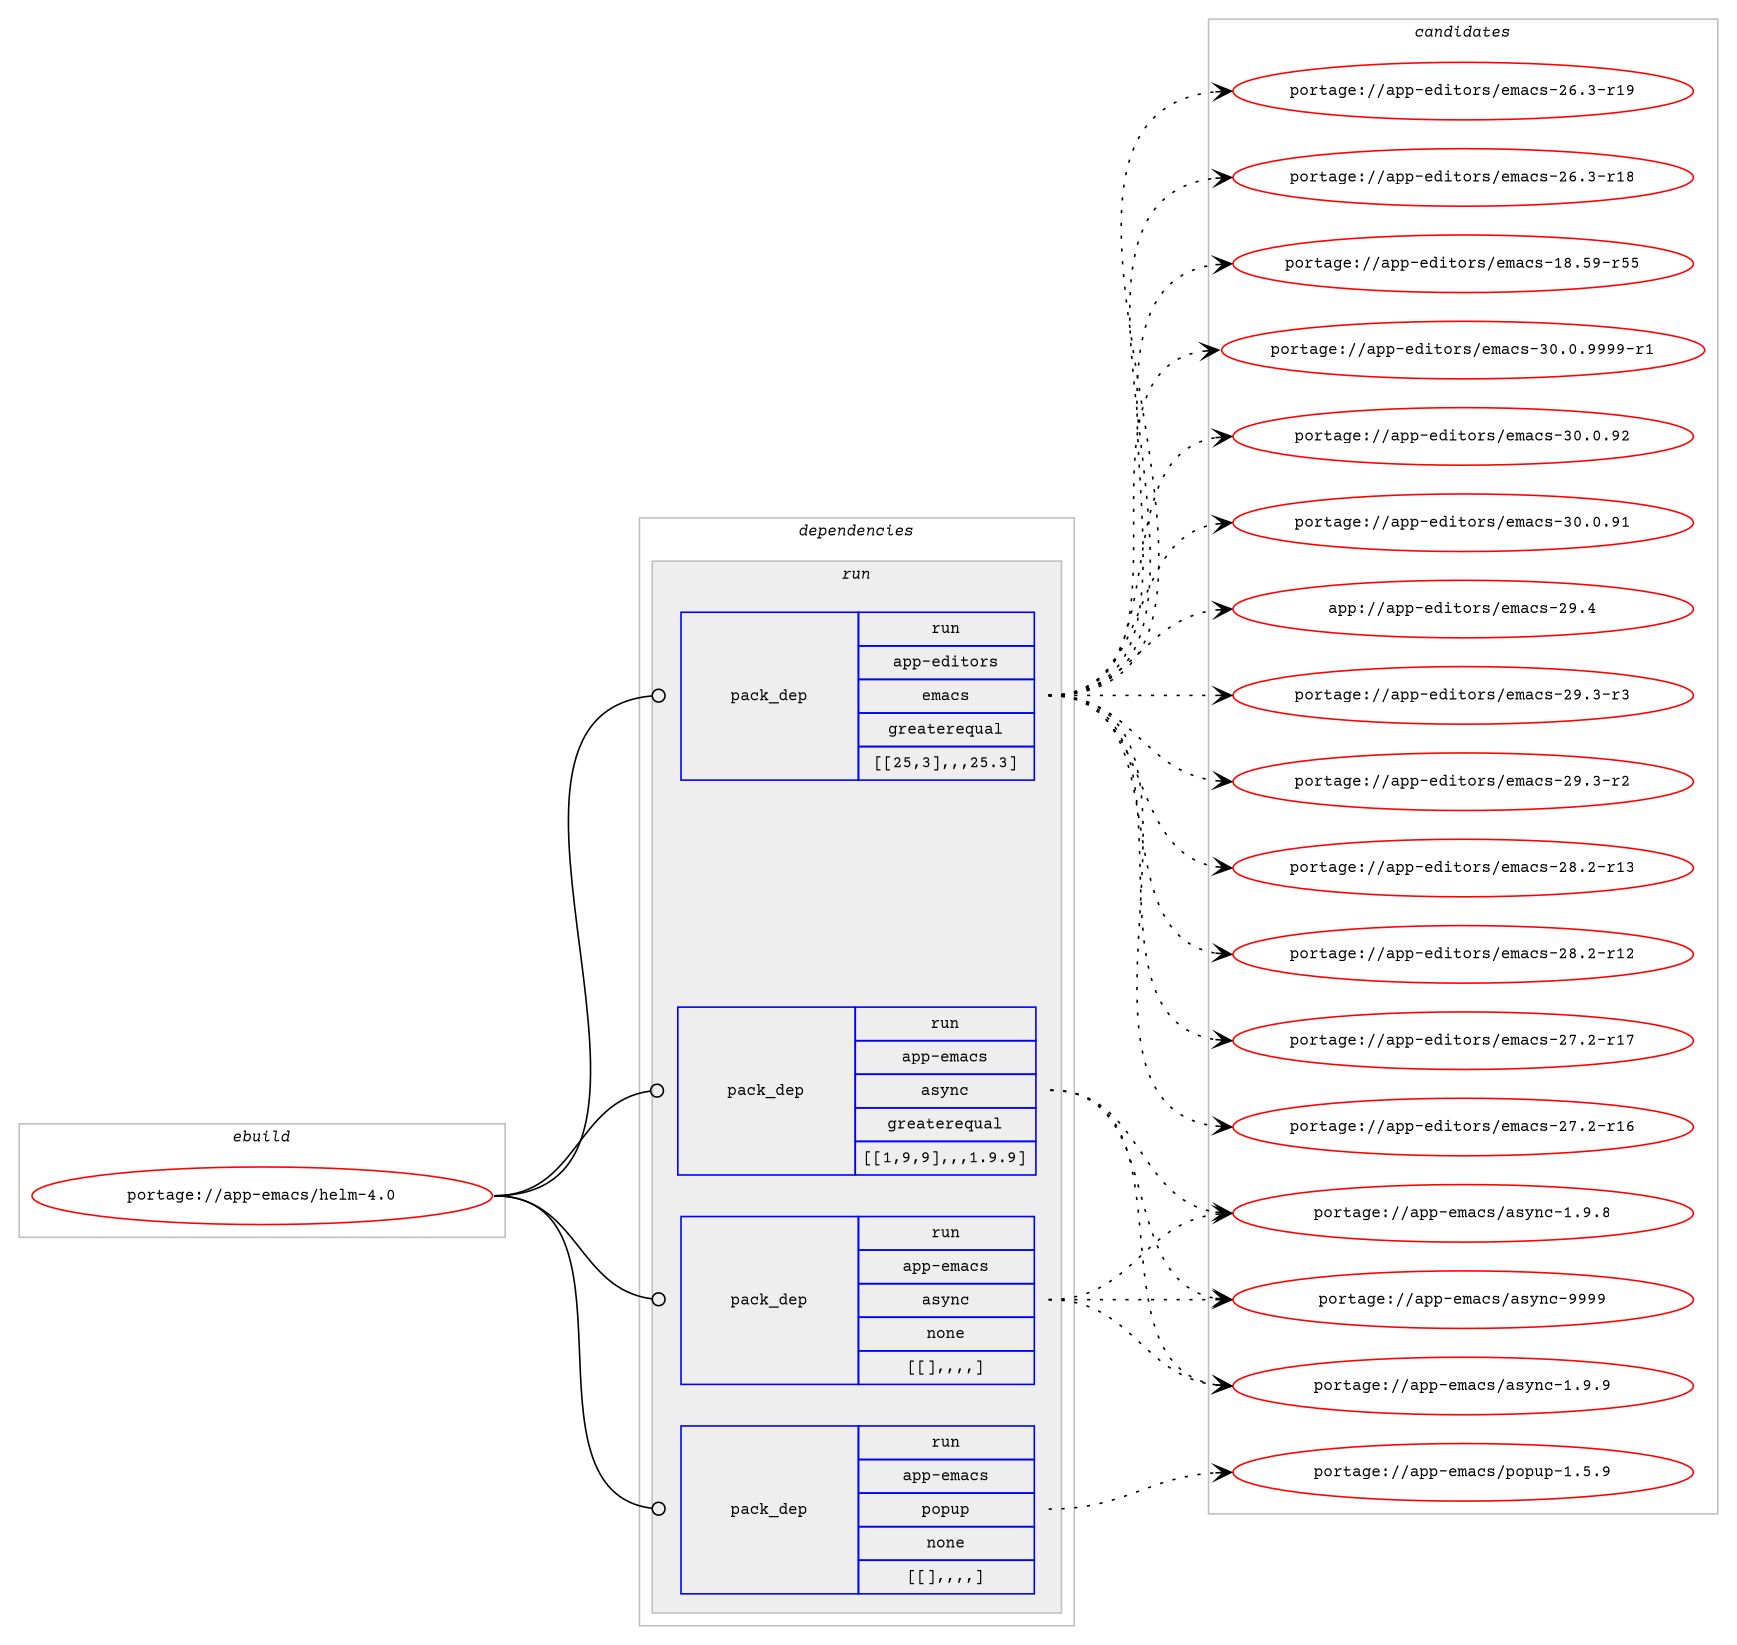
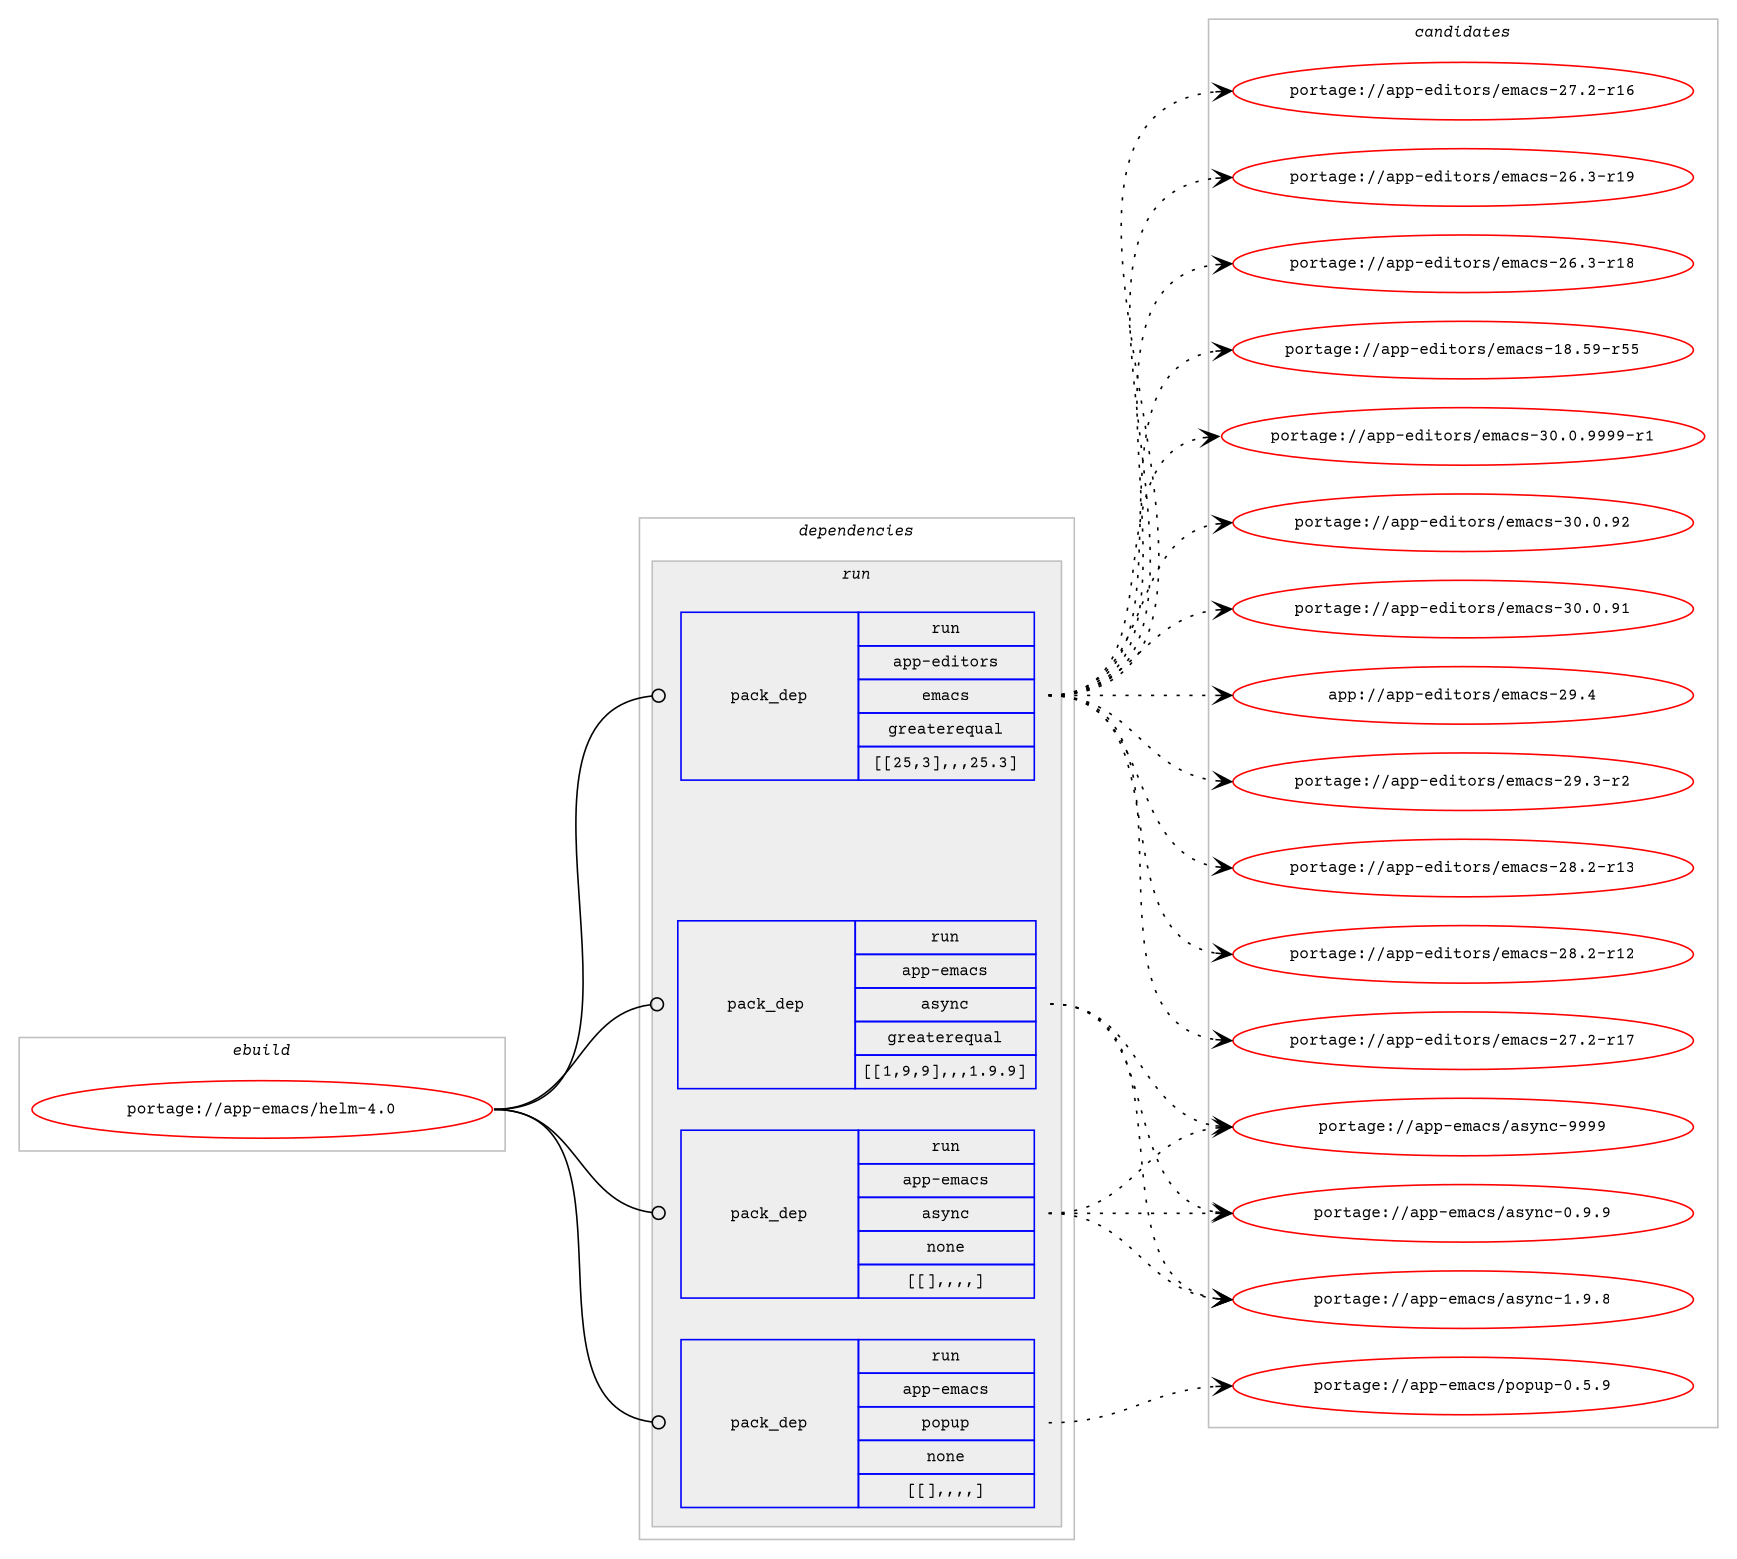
node "portage://app-editors/emacs-29.3-r3": removed
node "portage://app-emacs/async-1.9.9": label "portage://app-emacs/async-1.9.9" -> "portage://app-emacs/async-0.9.9"
node "portage://app-emacs/popup-1.5.9": label "portage://app-emacs/popup-1.5.9" -> "portage://app-emacs/popup-0.5.9"
